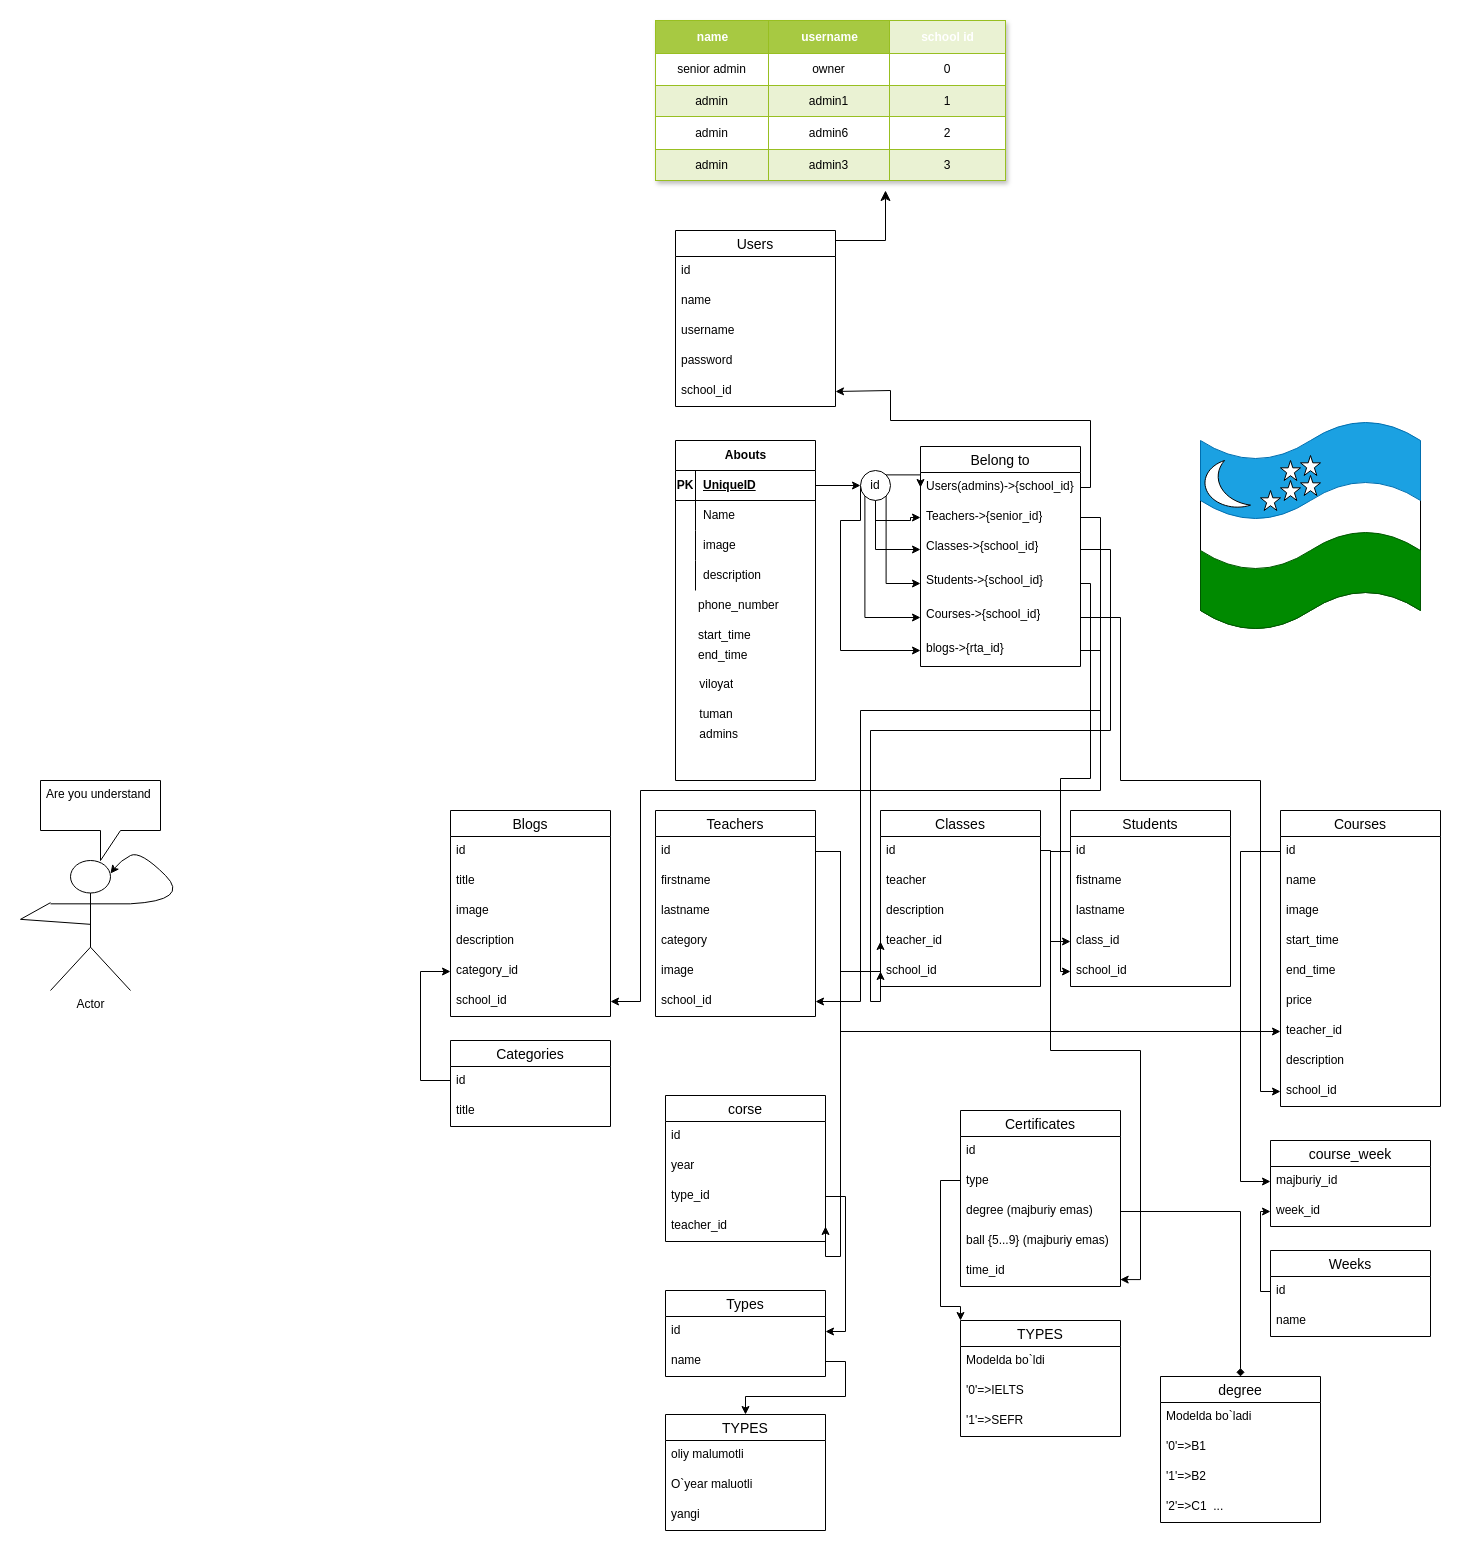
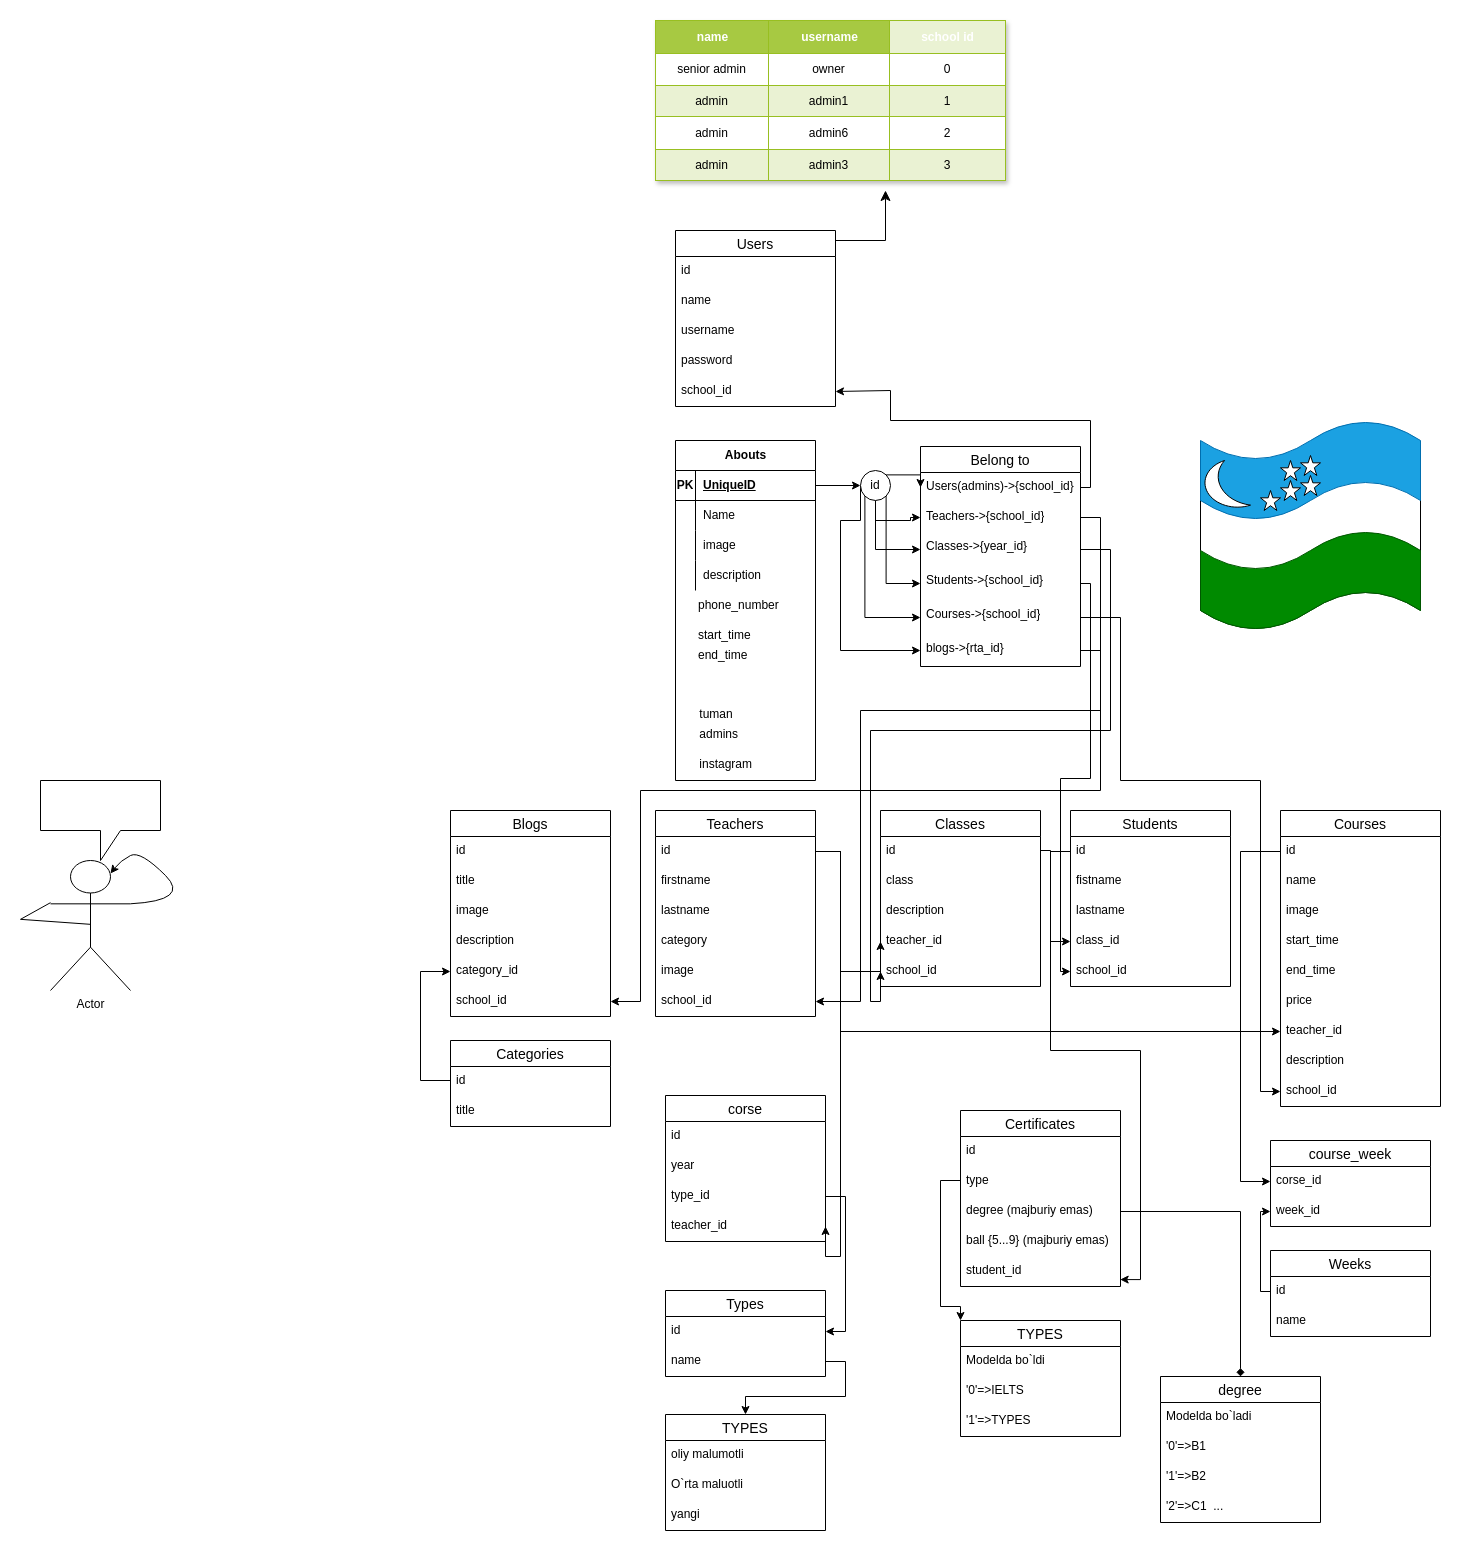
node "Teachers->{senior_id}": label "Teachers->{senior_id}" -> "Teachers->{school_id}"
node "Classes->{school_id}": label "Classes->{school_id}" -> "Classes->{year_id}"
node "viloyat": removed
node "instagram": added
node "Are you understand": removed
node "teacher": label "teacher" -> "class"
node "majburiy_id": label "majburiy_id" -> "corse_id"
node "time_id": label "time_id" -> "student_id"
node "'1'=>SEFR": label "'1'=>SEFR" -> "'1'=>TYPES"
node "O`year maluotli": label "O`year maluotli" -> "O`rta maluotli"
